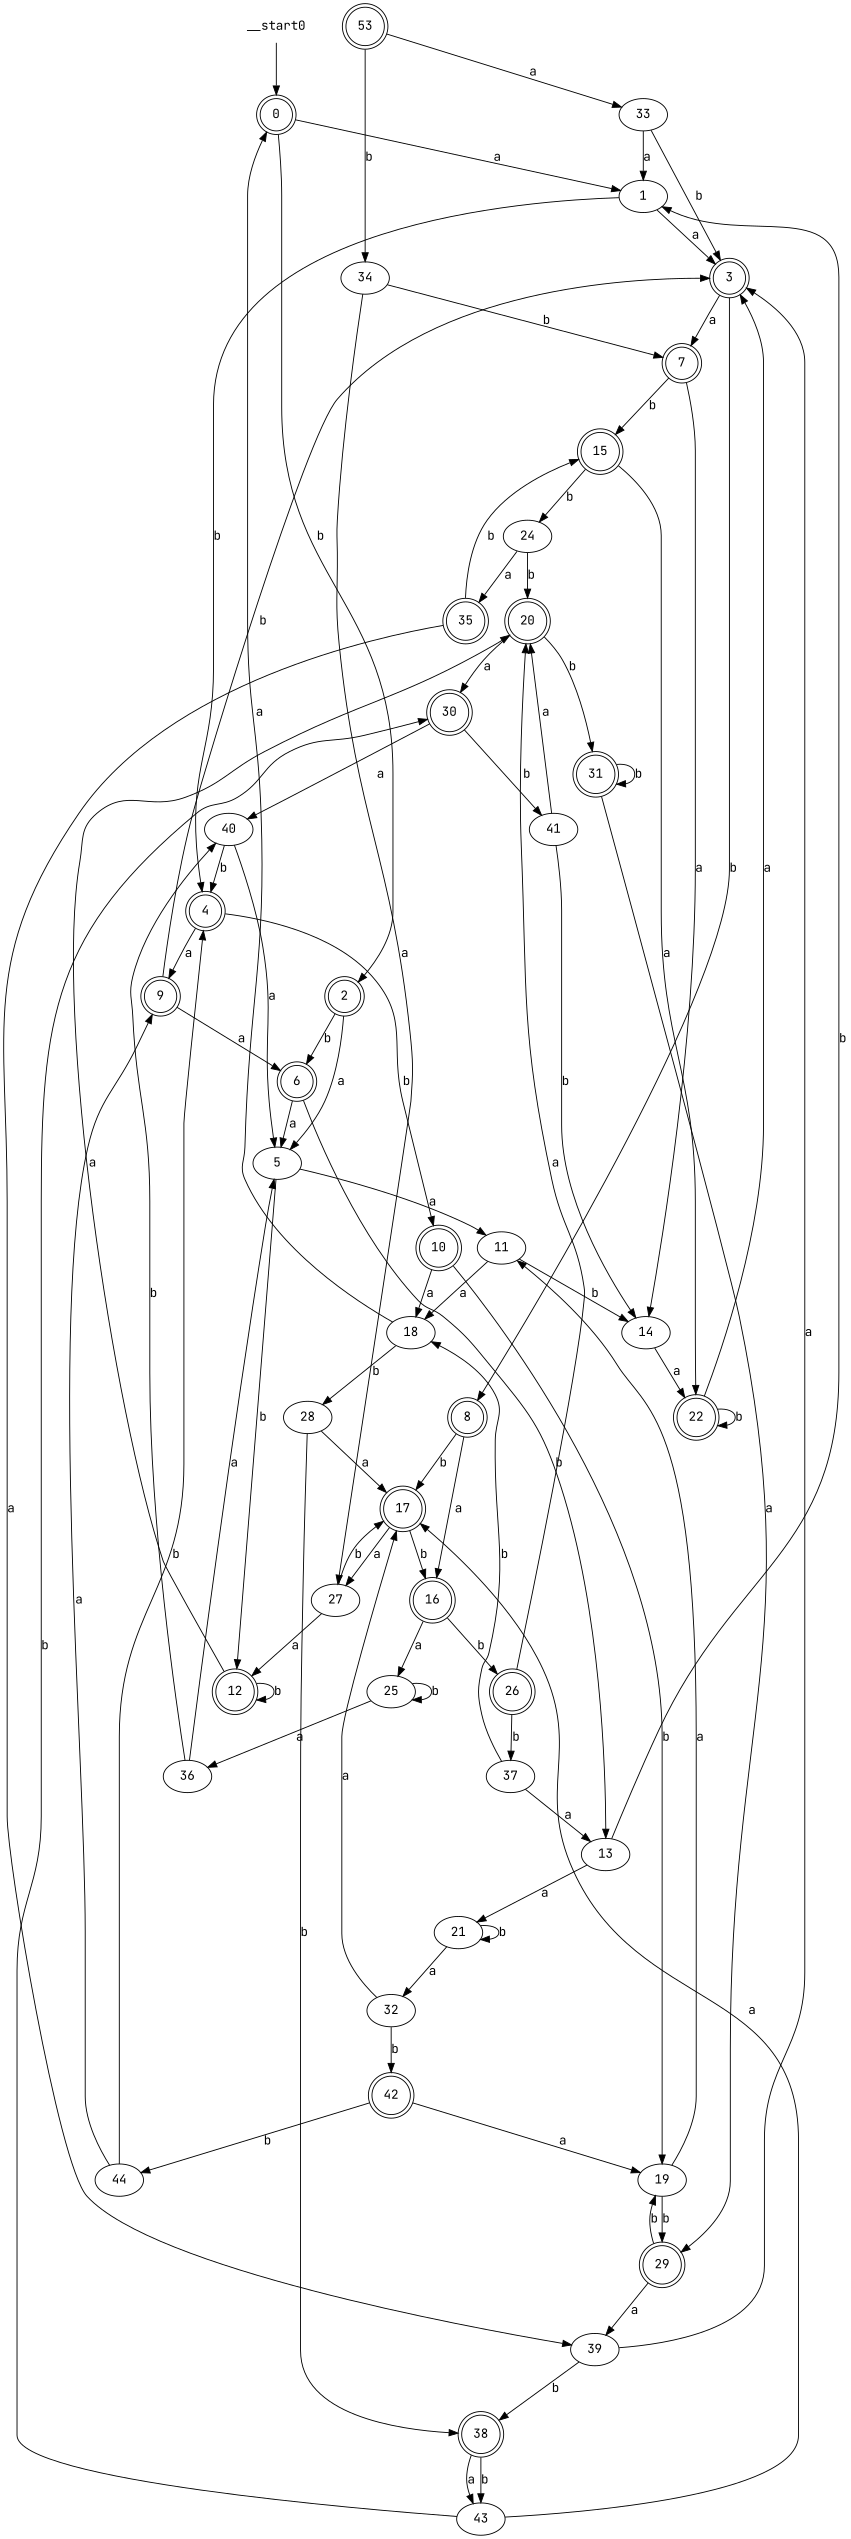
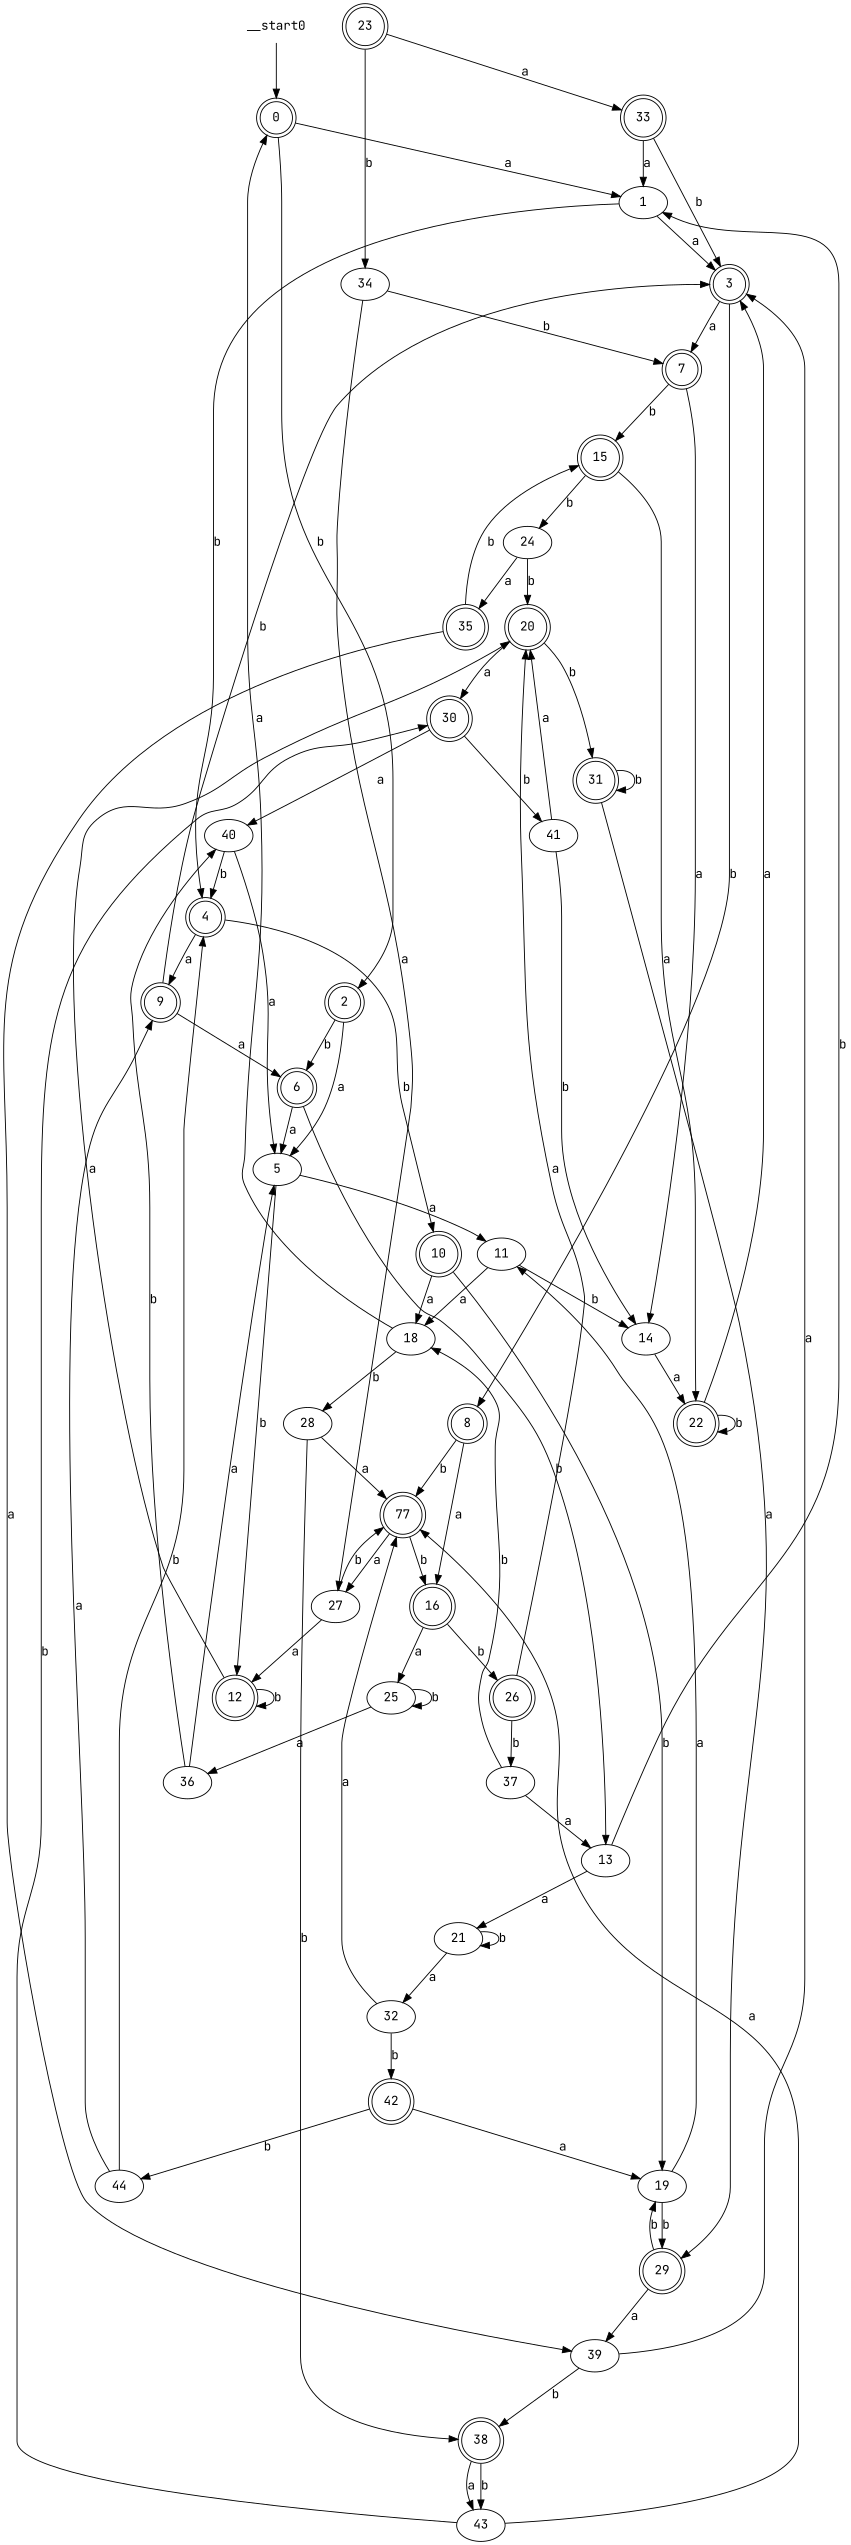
node "53": label "53" -> "23"
node "33": shape ellipse -> doublecircle
node "17": label "17" -> "77"
